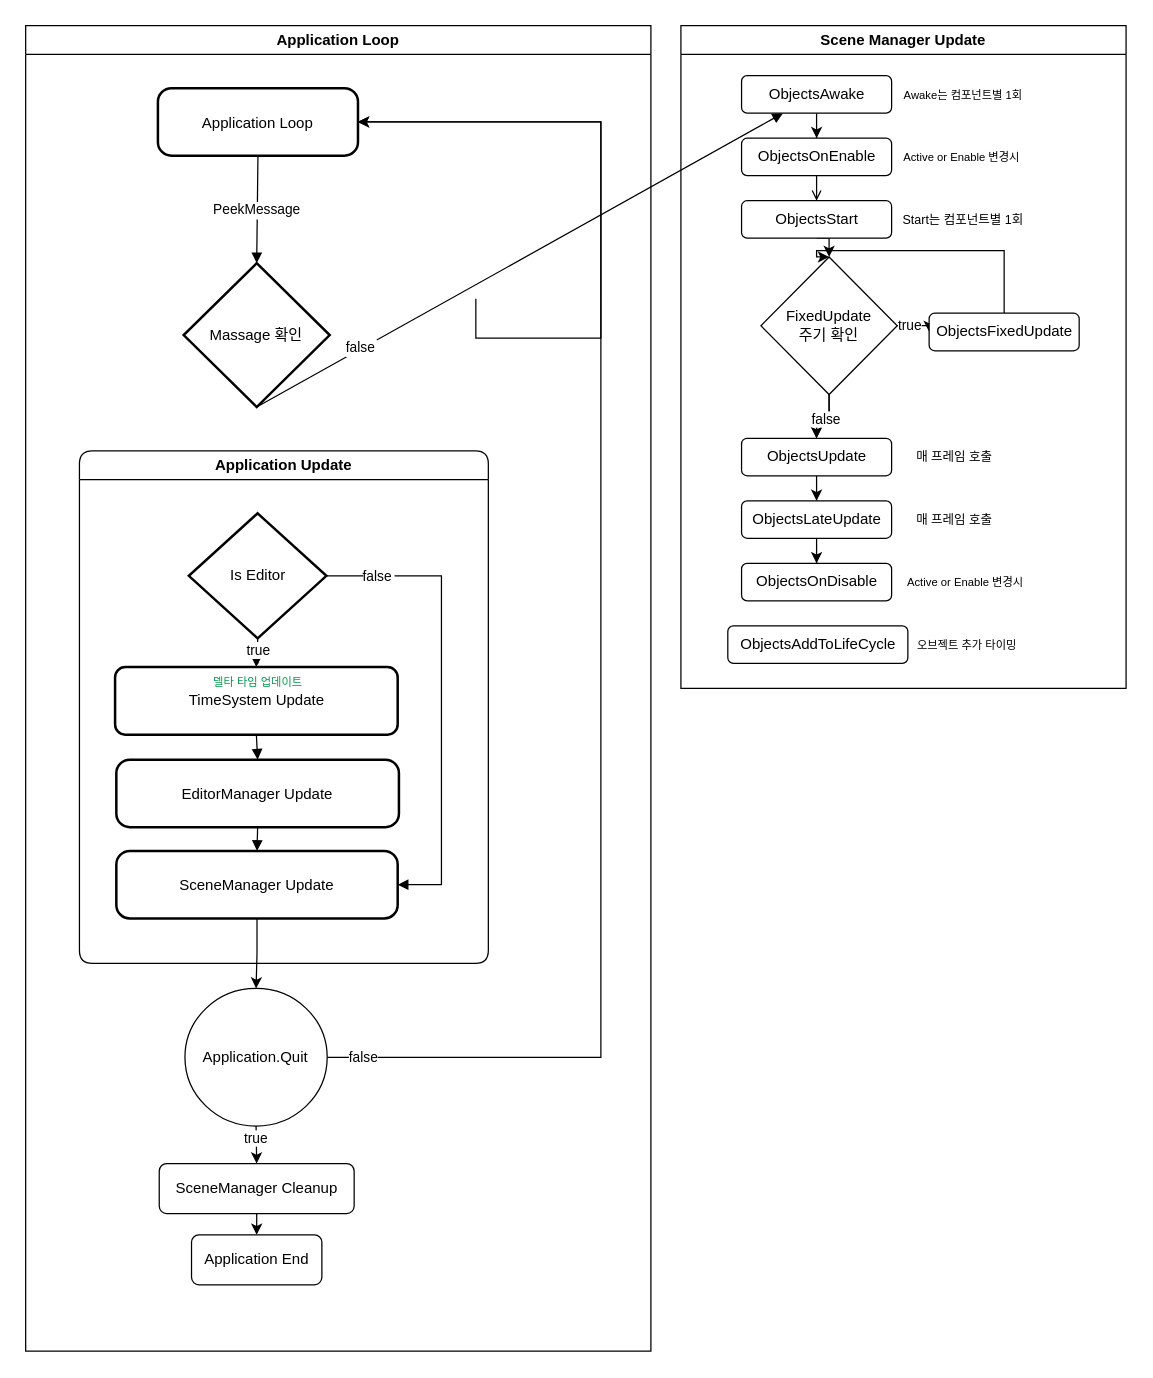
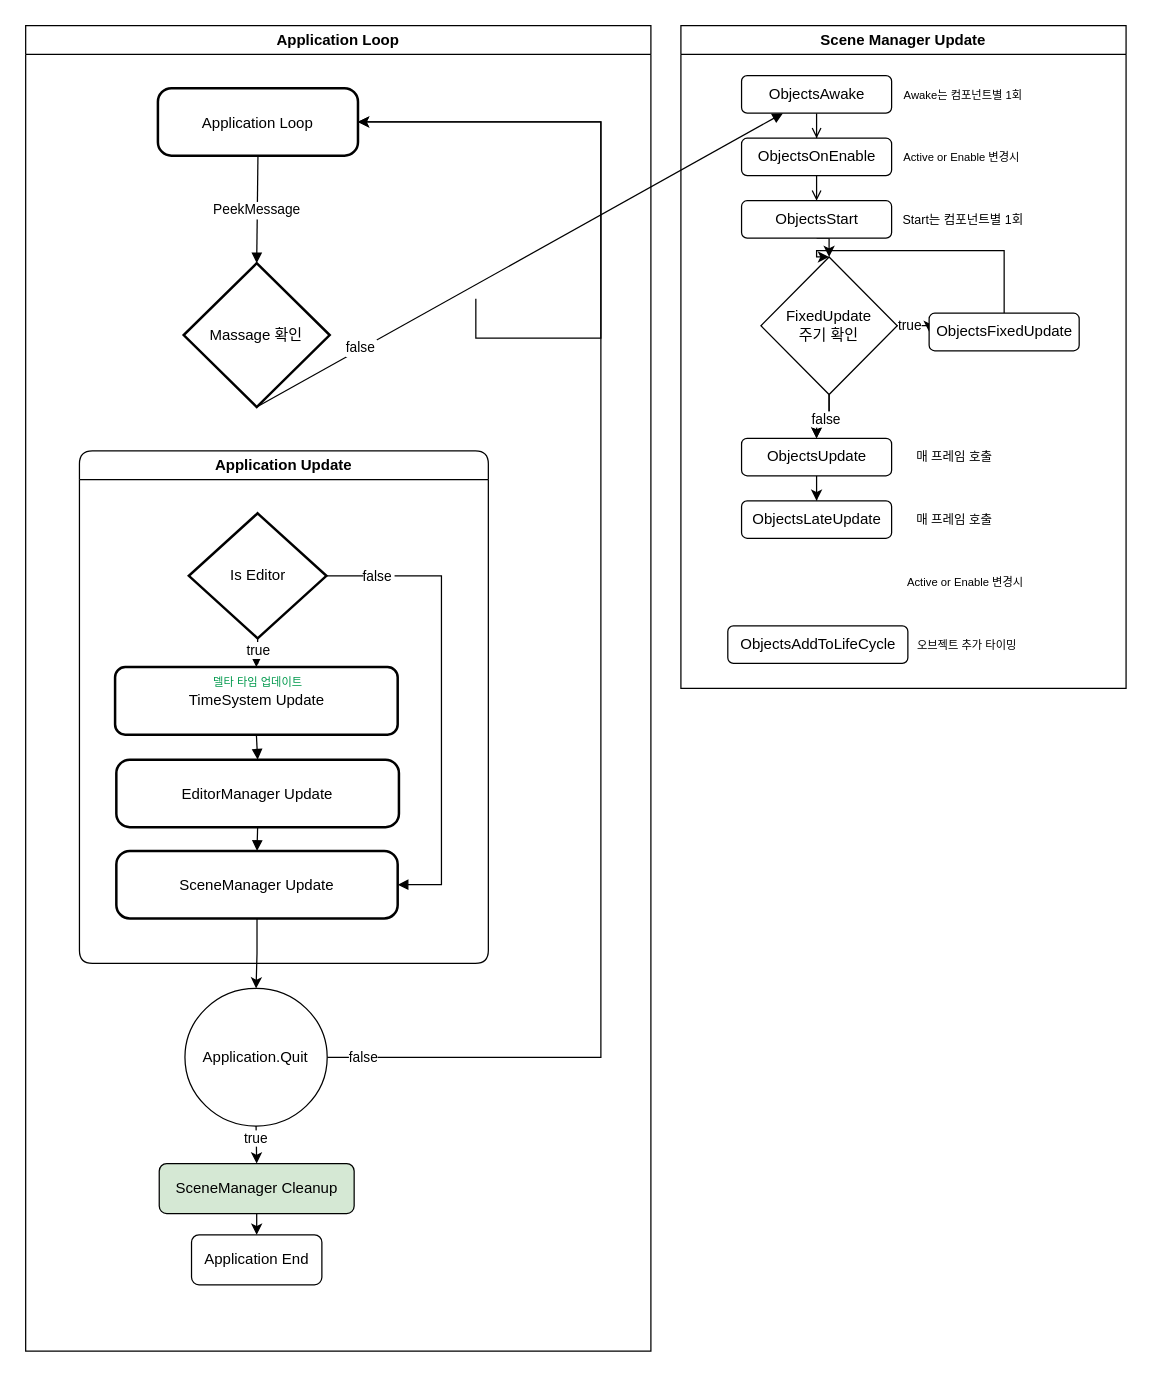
edge "ObjectsAwake" -> "ObjectsOnEnable": arrowhead classic -> open
edge "ObjectsLateUpdate" -> "ObjectsOnDisable": removed
node "ObjectsOnDisable": removed
node "SceneManager Cleanup": fillcolor #ffffff -> #d5e8d4
